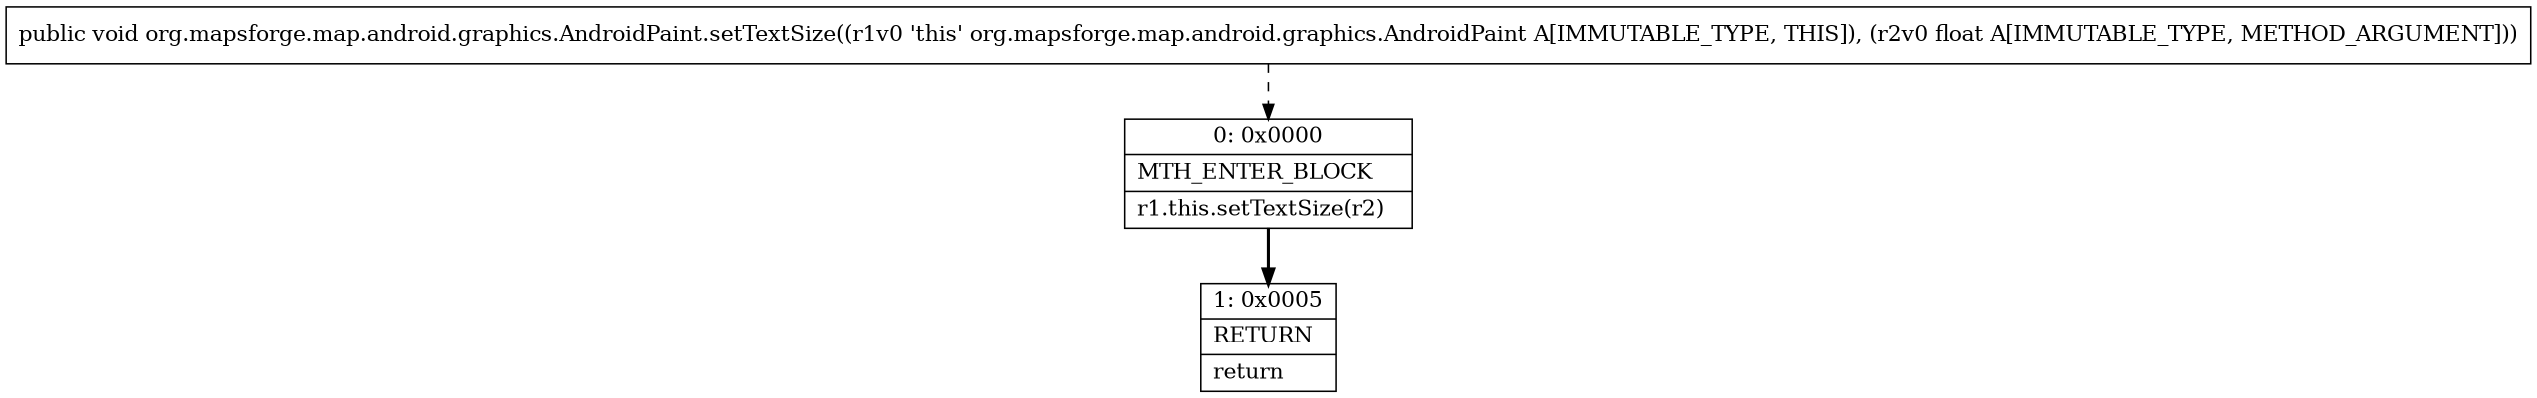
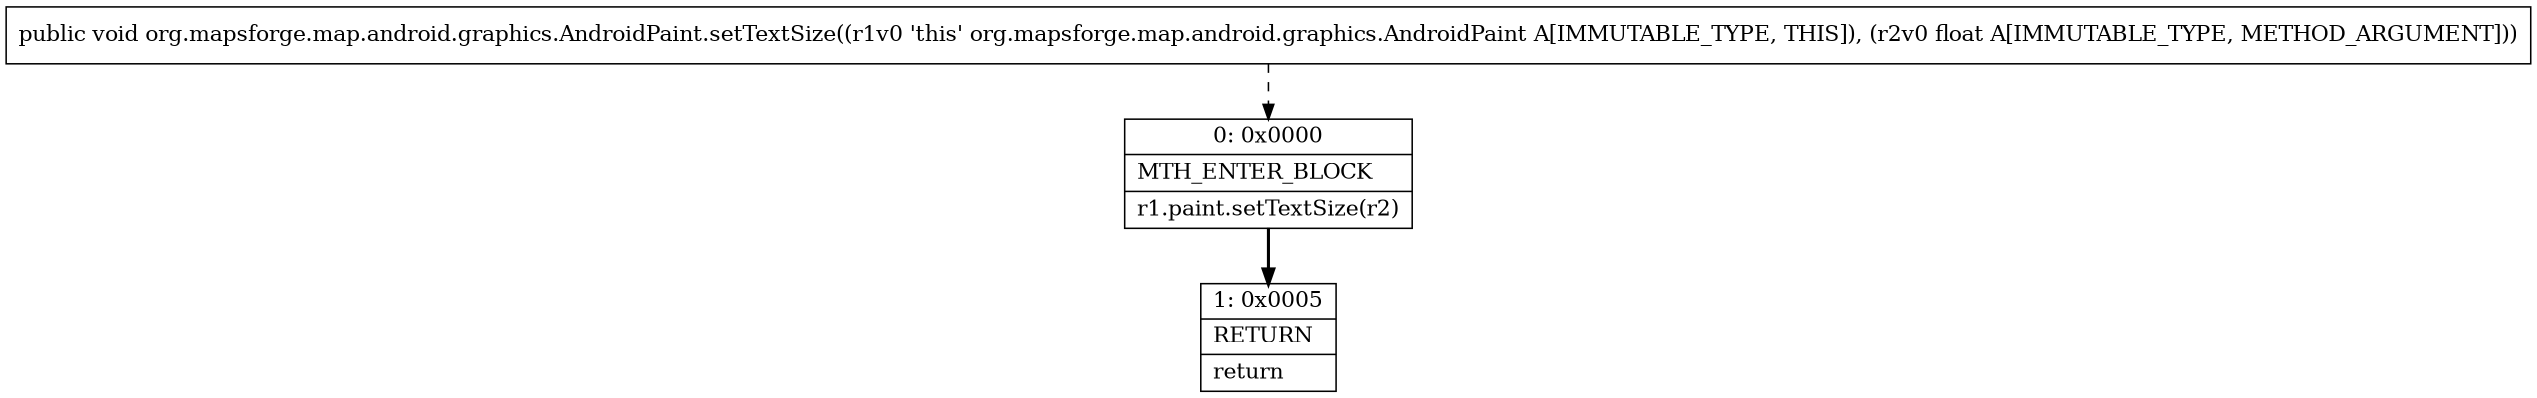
node "0: 0x0000": text "r1.this.setTextSize(r2)" -> "r1.paint.setTextSize(r2)"
